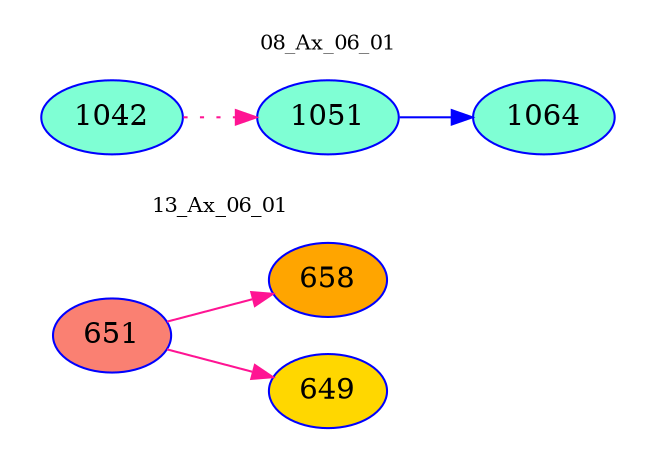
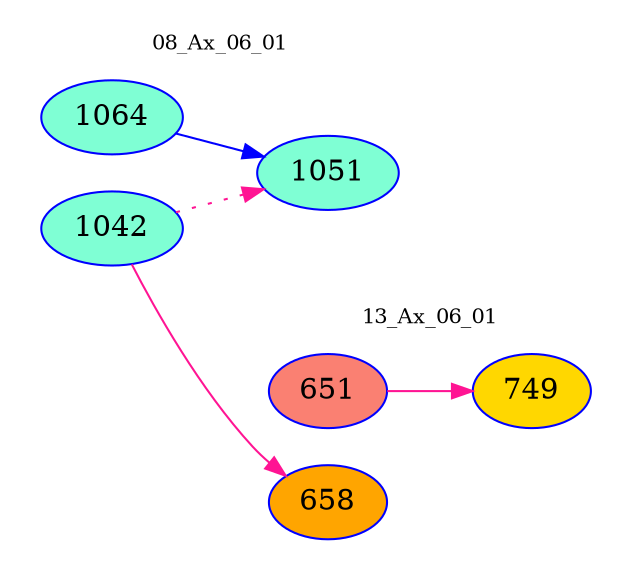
edge "1051" -> "1064": reversed
edge "651" -> "658": now "1042" -> "658"
node "649": label "649" -> "749"
